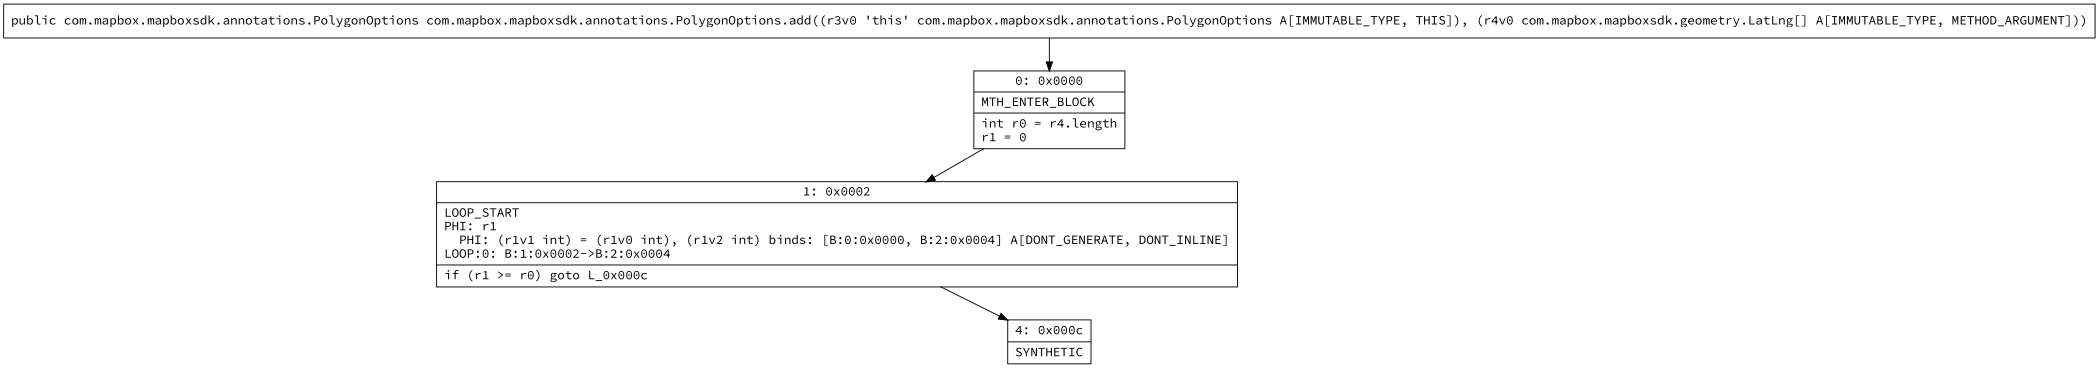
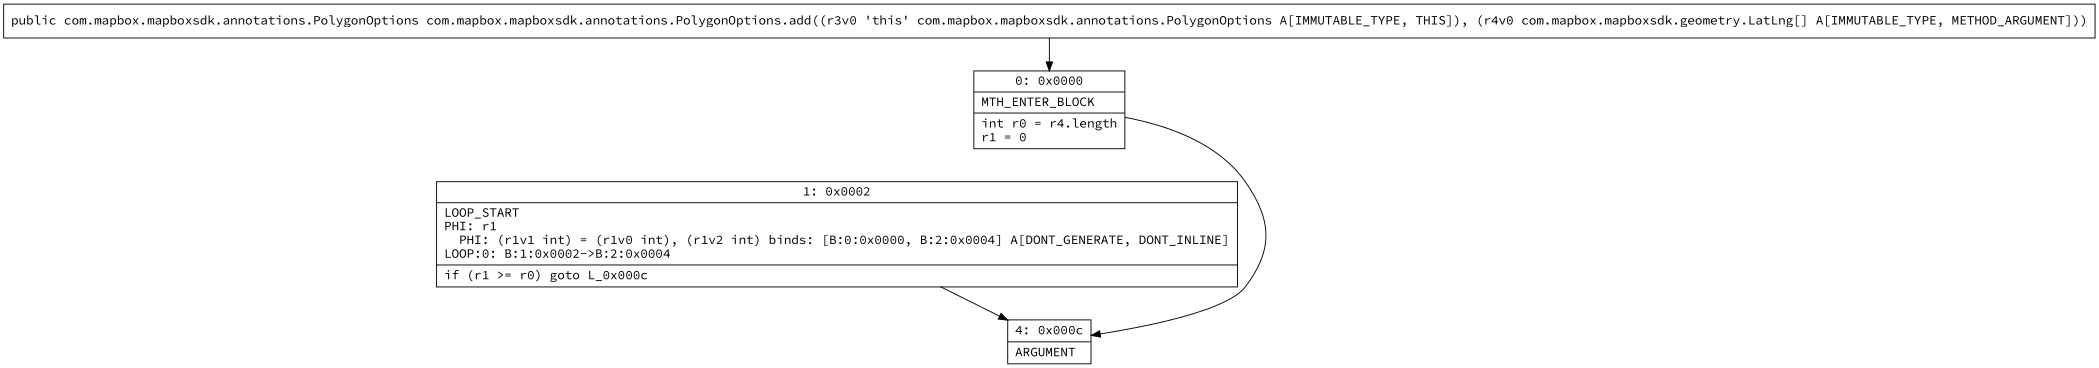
edge "0: 0x0000" -> "1: 0x0002": now "0: 0x0000" -> "4: 0x000c"
node "4: 0x000c": text "SYNTHETIC" -> "ARGUMENT"
